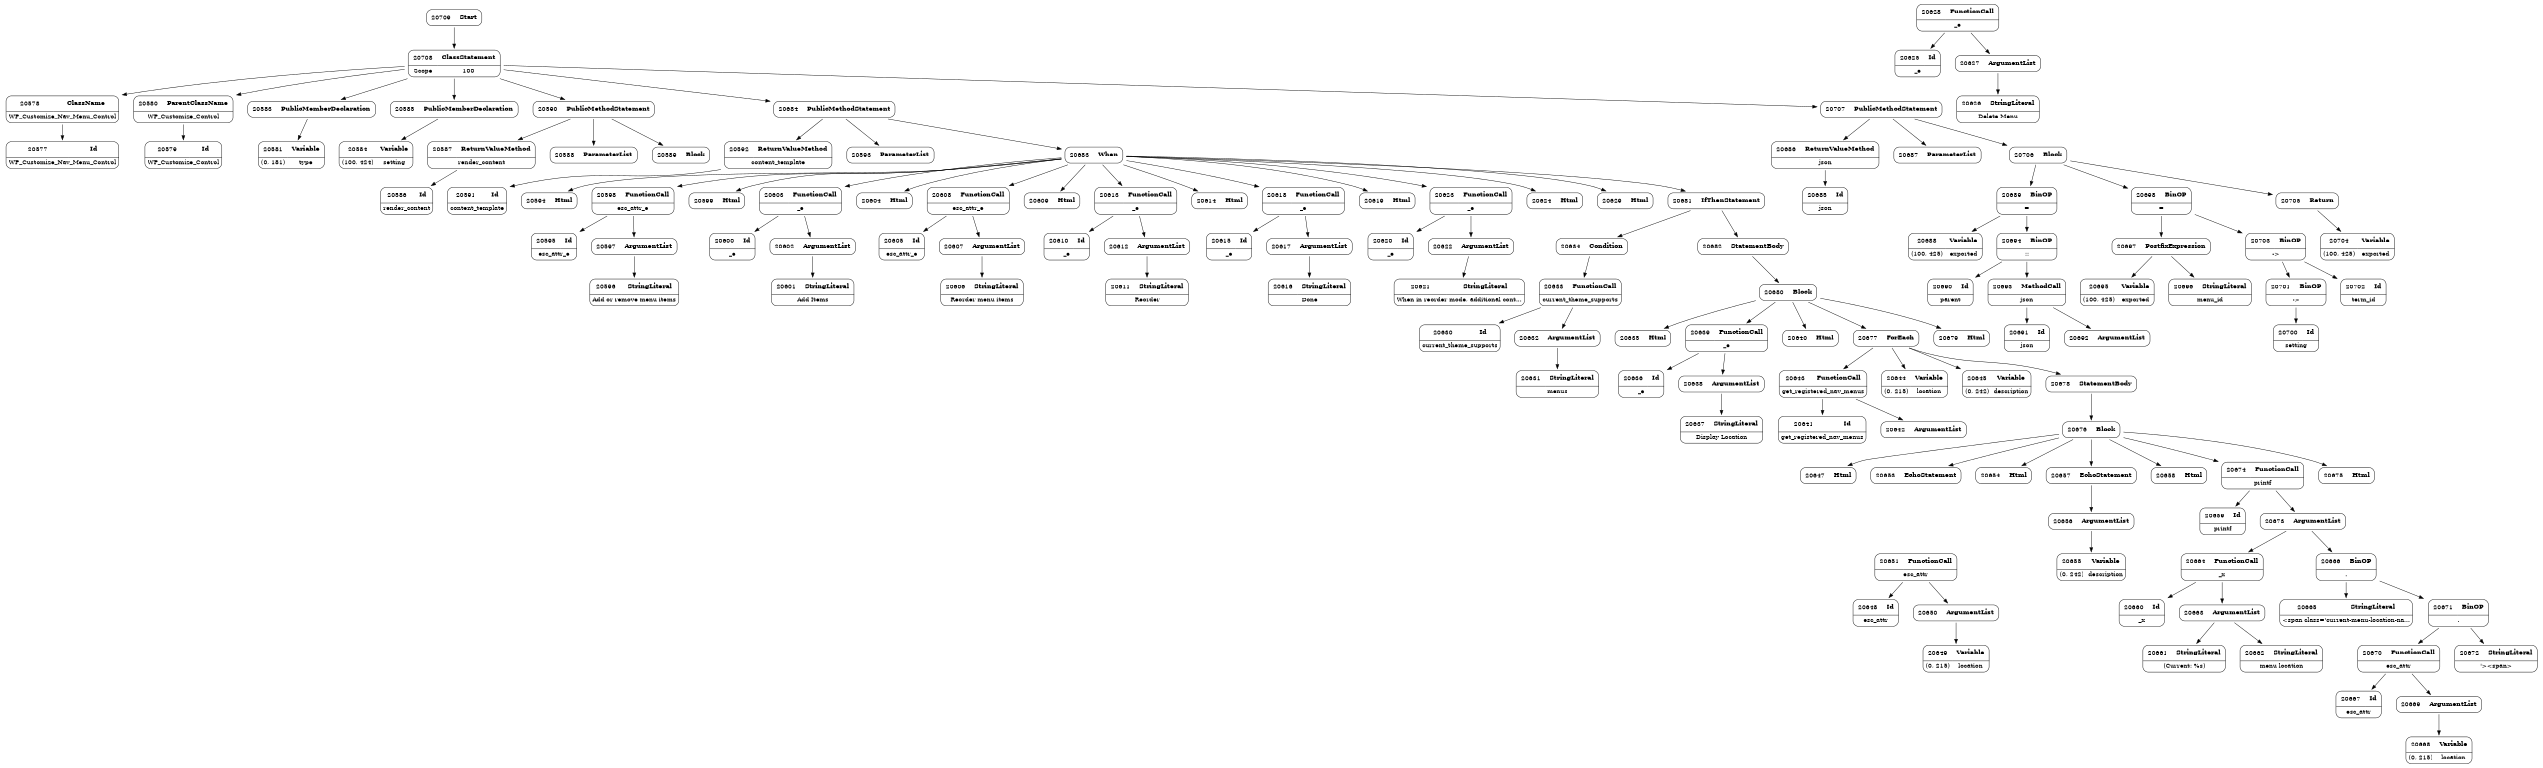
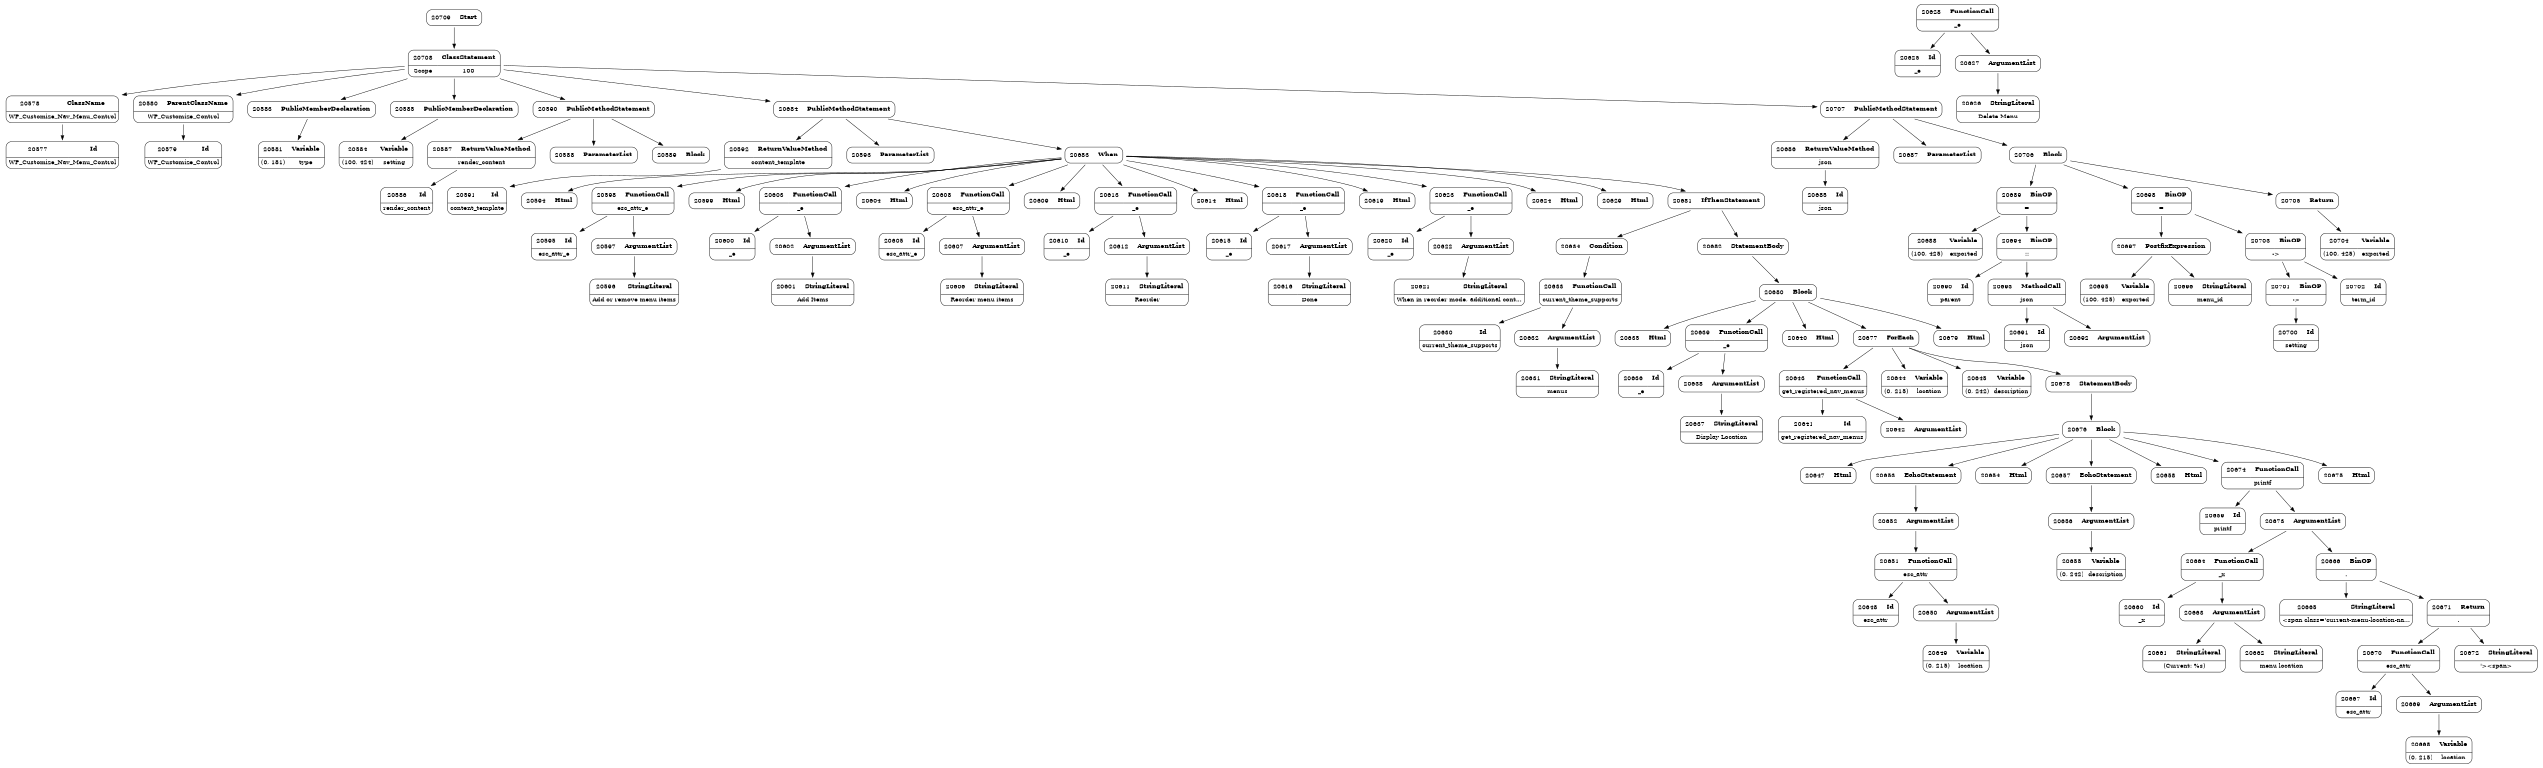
node "20652": added
node "20671": text "BinOP" -> "Return"
